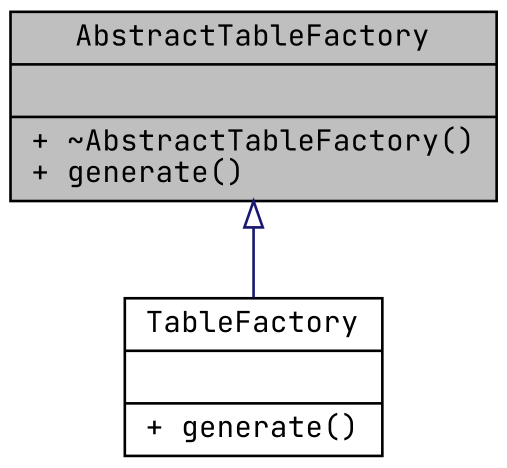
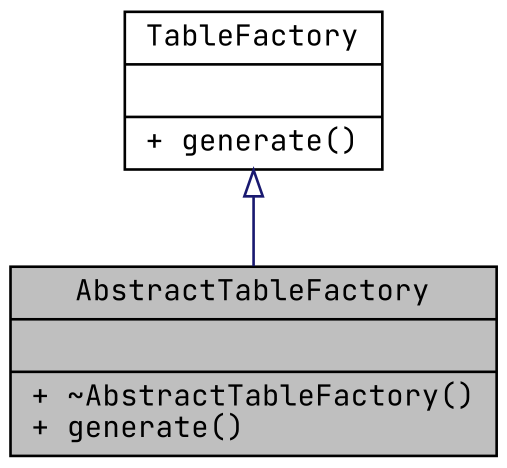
edge "TableFactory" -> "AbstractTableFactory": reversed
